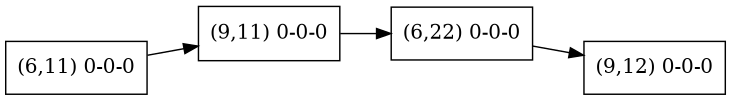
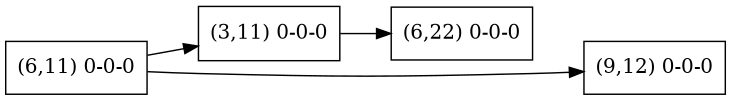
node "(9,11) 0-0-0": label "(9,11) 0-0-0" -> "(3,11) 0-0-0"
edge "(6,22) 0-0-0" -> "(9,12) 0-0-0": now "(6,11) 0-0-0" -> "(9,12) 0-0-0"
